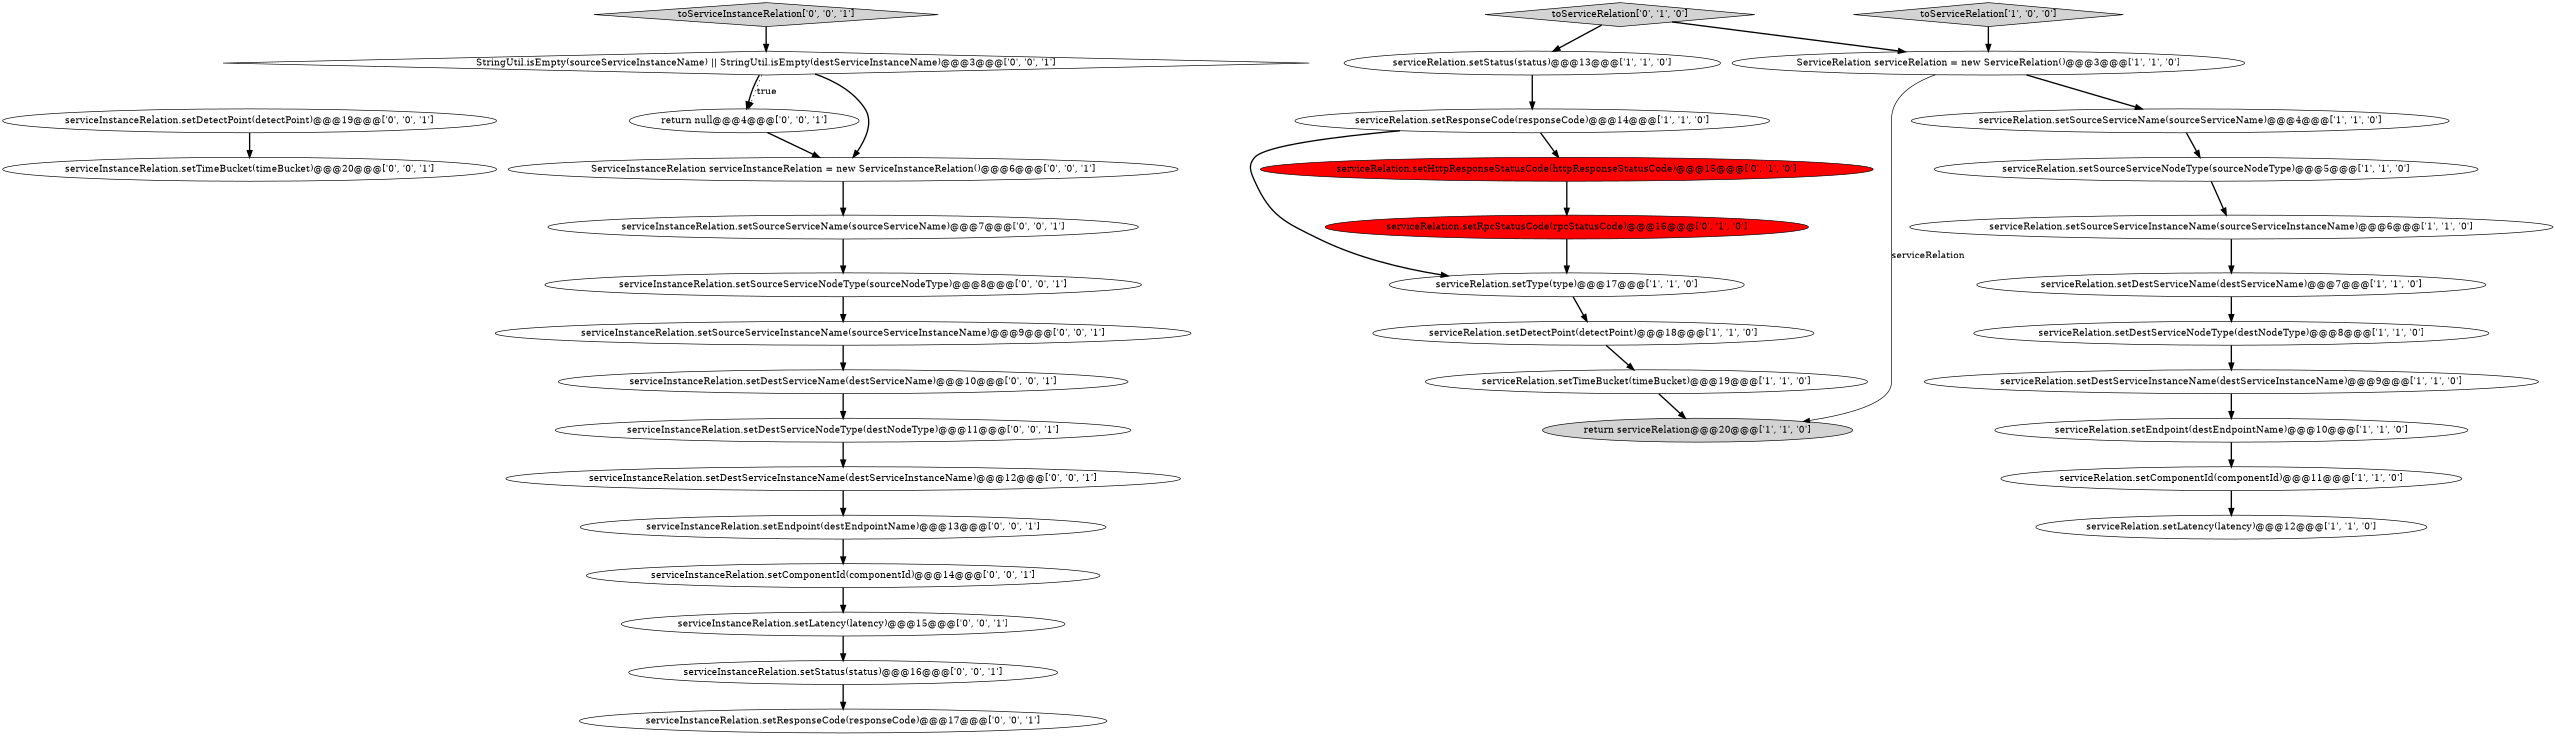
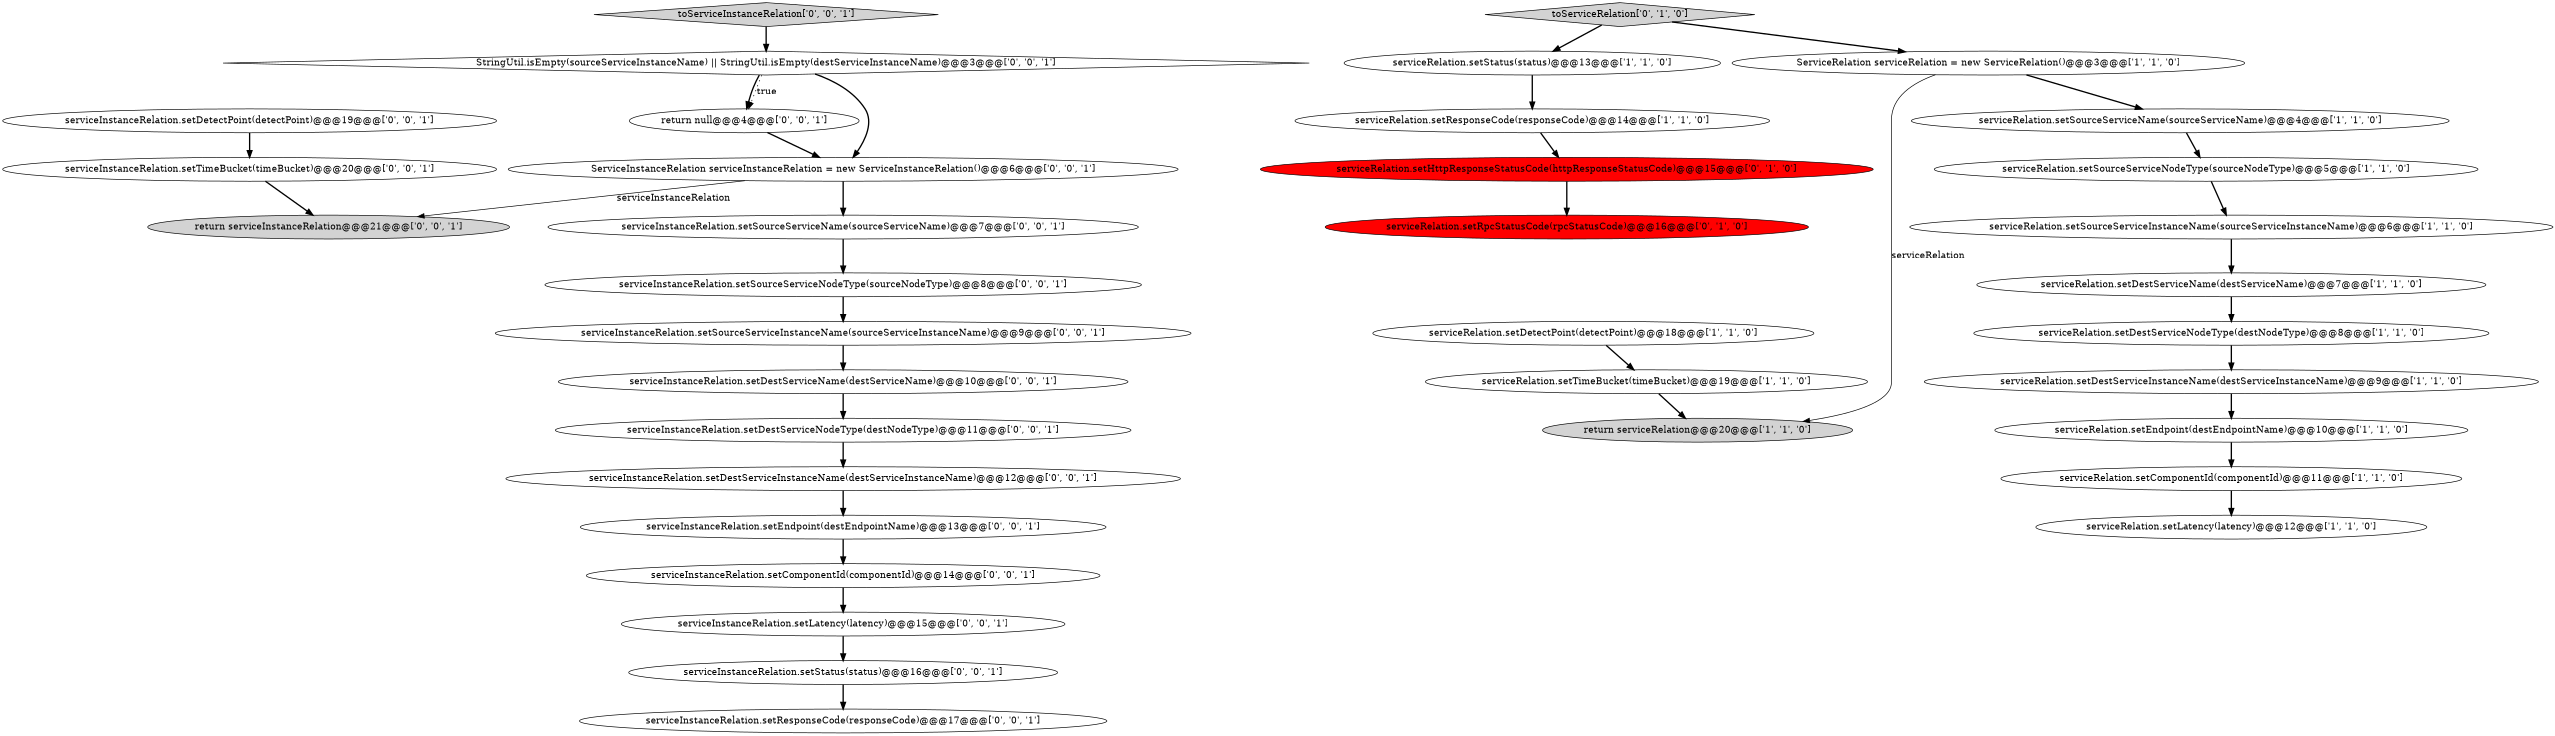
node "toServiceRelation['1', '0', '0']": removed
node "return serviceInstanceRelation@@@21@@@['0', '0', '1']": added
node "serviceRelation.setType(type)@@@17@@@['1', '1', '0']": removed
